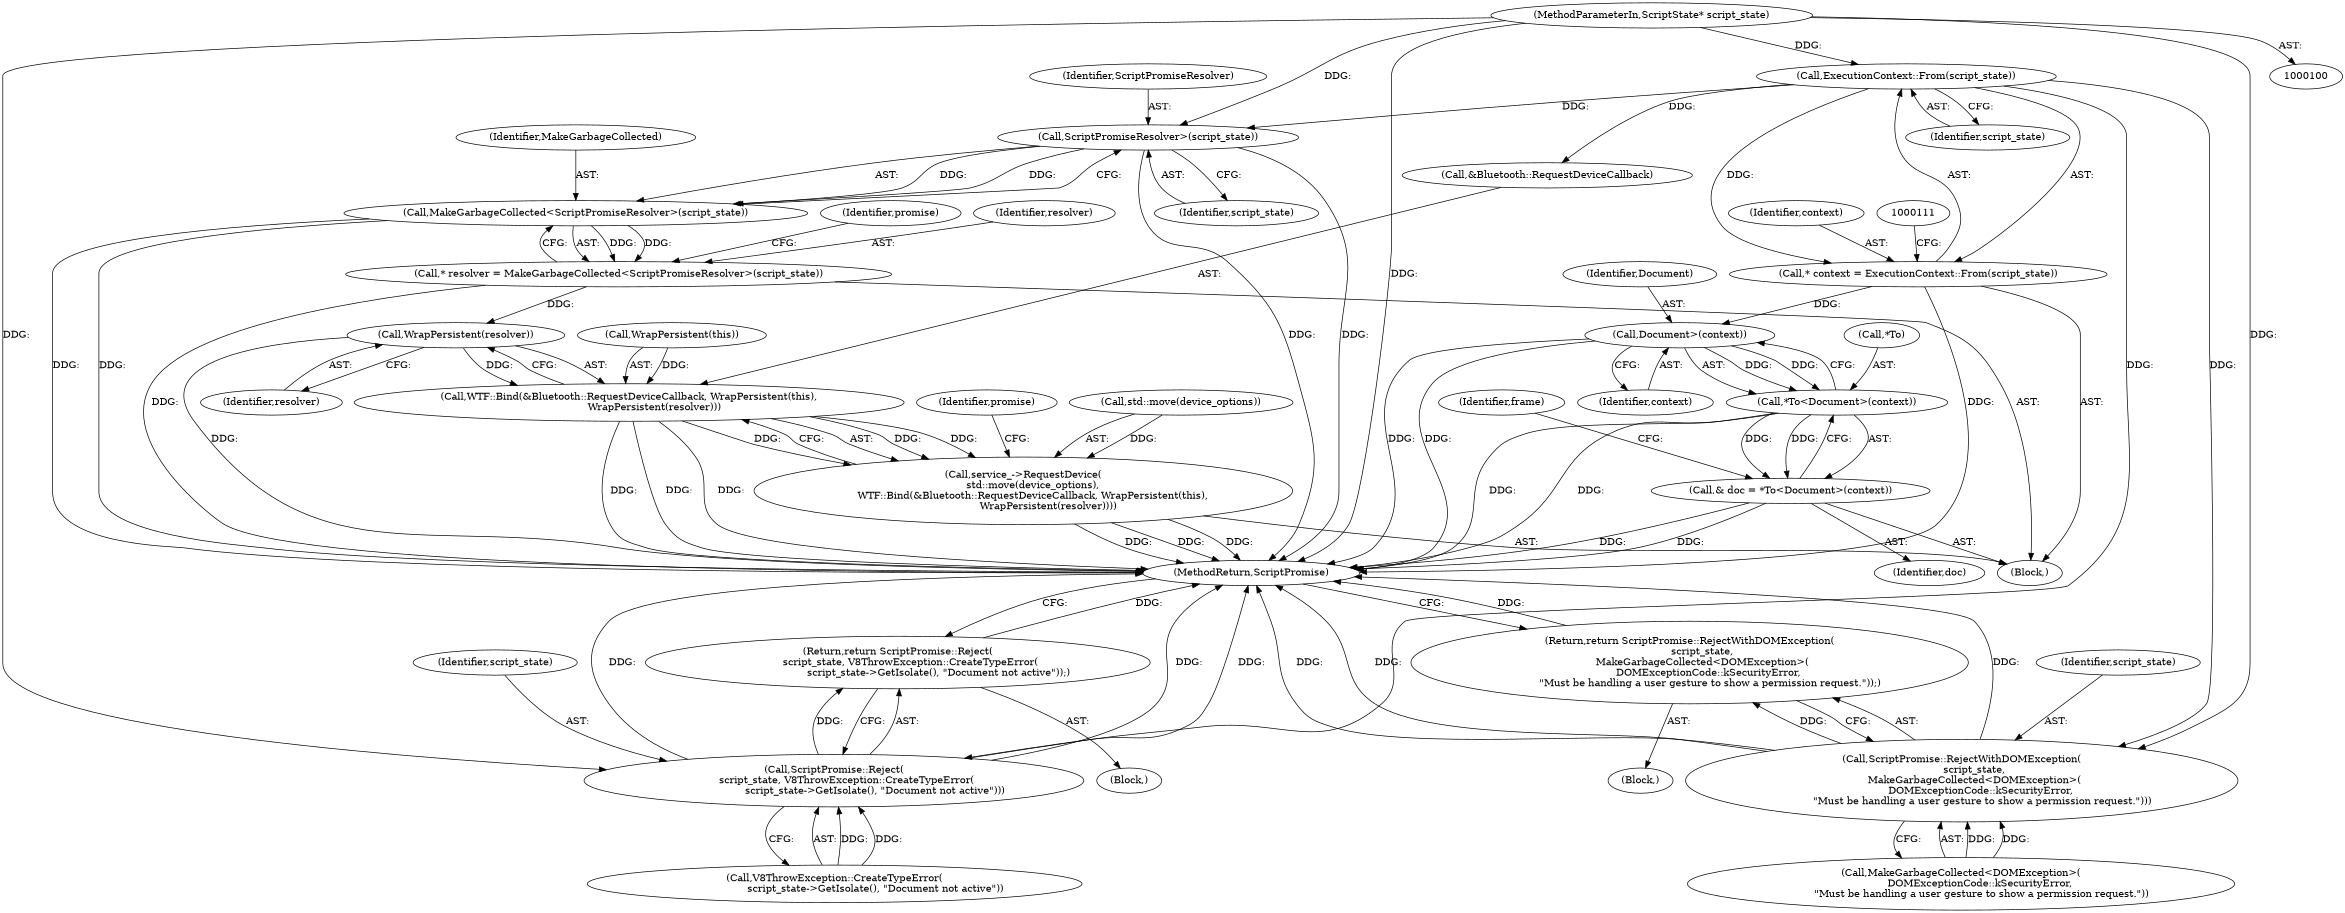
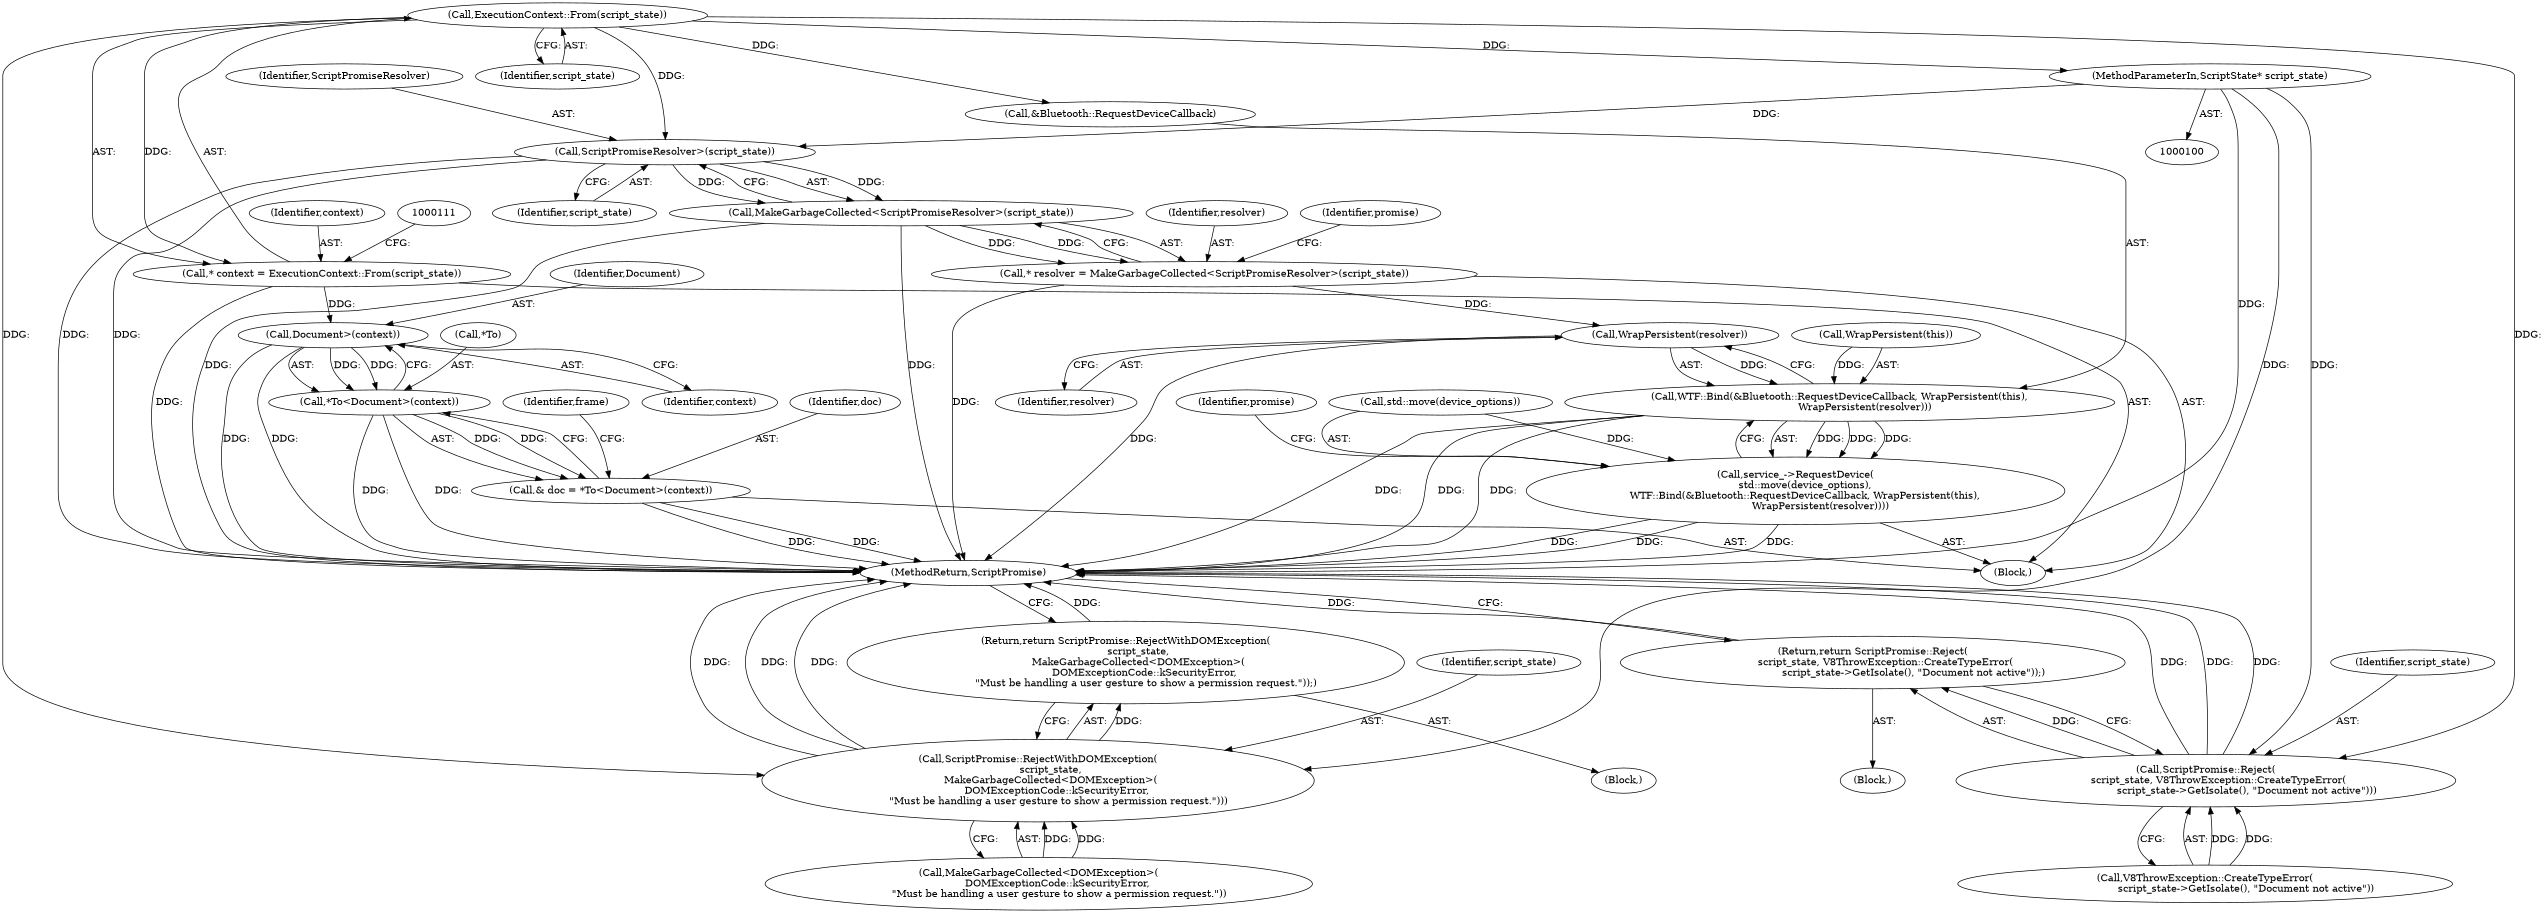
edge "(MethodParameterIn,ScriptState* script_state)" -> "(Call,ExecutionContext::From(script_state))": reversed
node "(Identifier,MakeGarbageCollected)": removed
edge "(Call,& doc = *To<Document>(context))" -> "(Identifier,doc)": reversed
